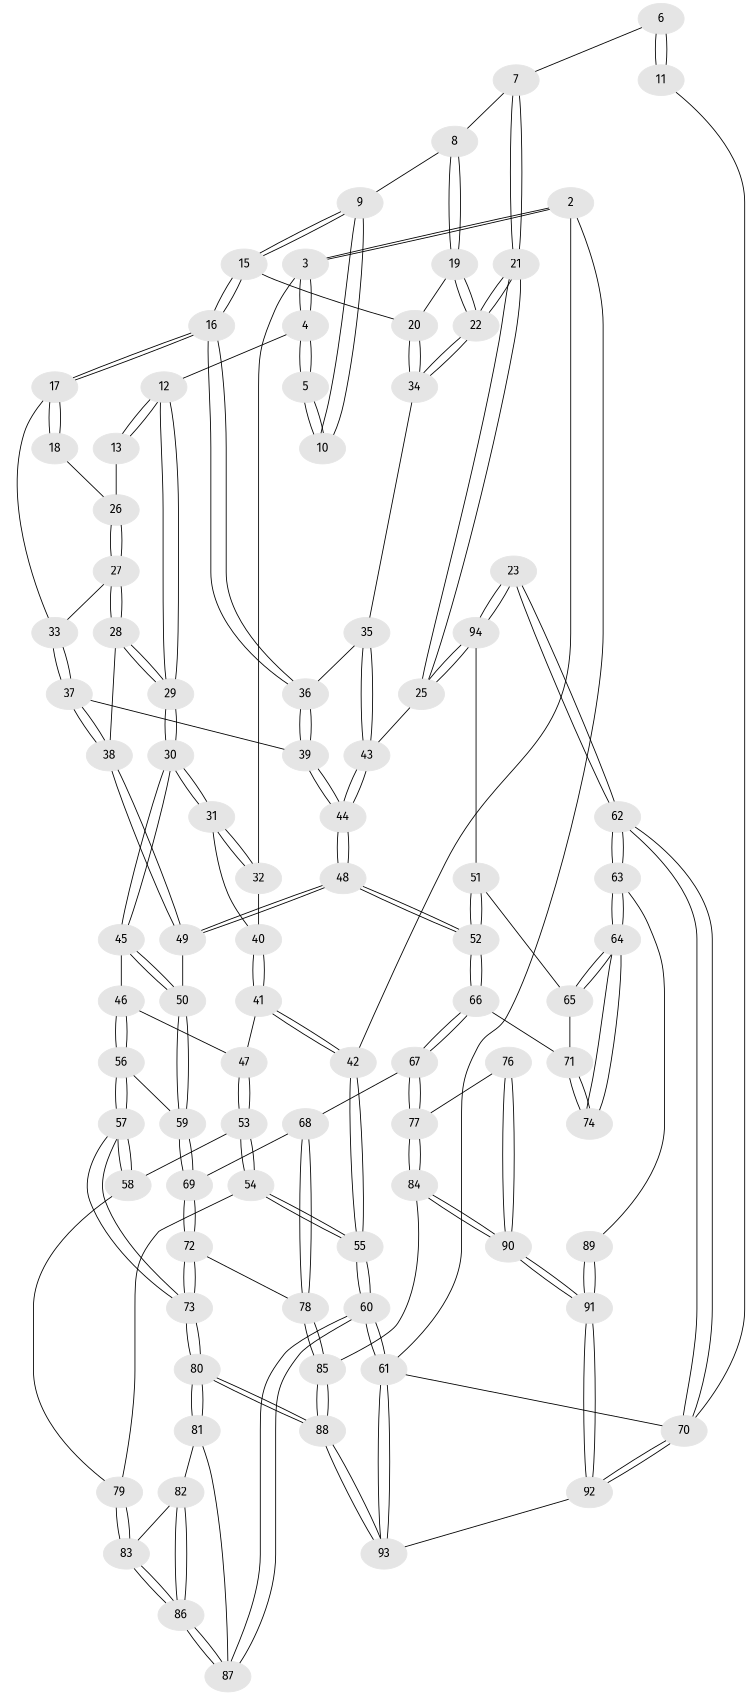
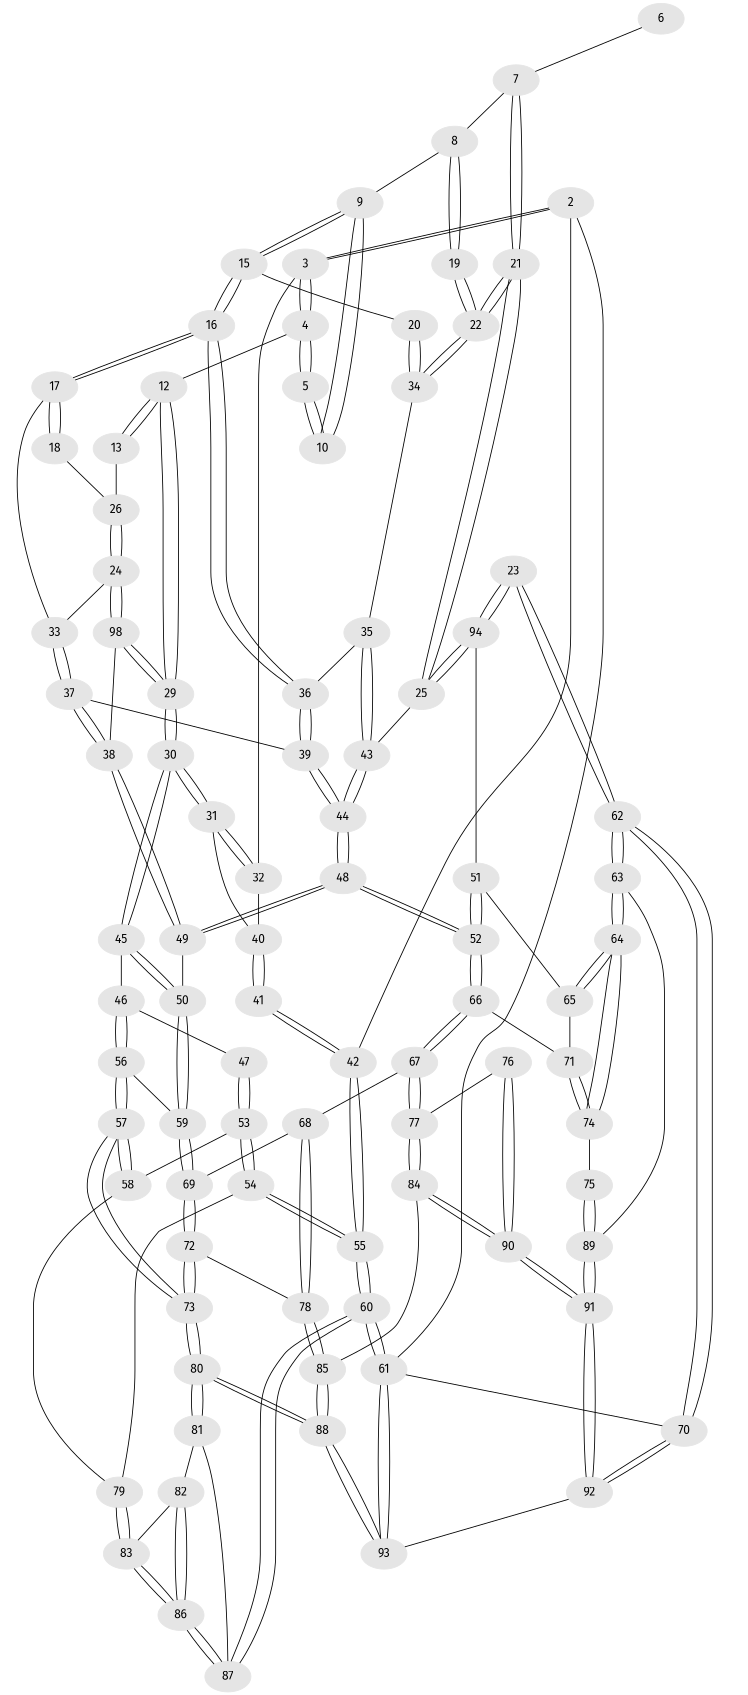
node "11": removed
edge "19" -- "20": removed
node "27": label "27" -> "24"
node "28": label "28" -> "98"
edge "41" -- "47": removed
node "75": added
